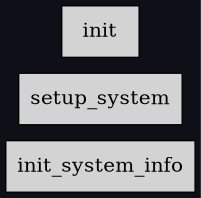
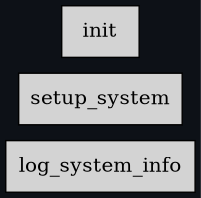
node "init_system_info": label "init_system_info" -> "log_system_info"
